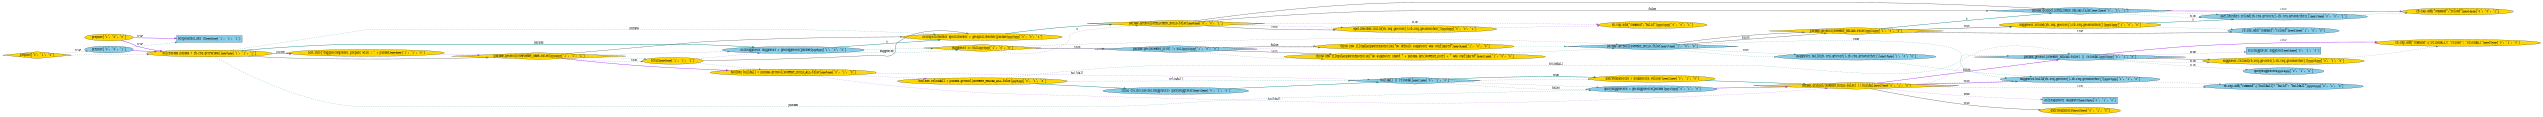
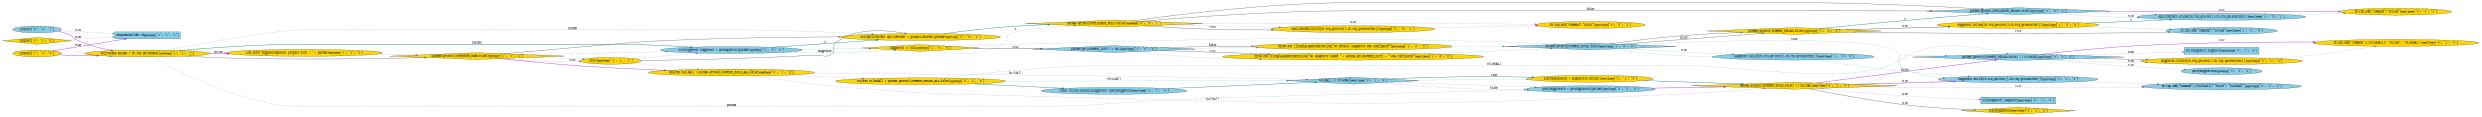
edge "prepare['0', '1', '0']" -> "prepare['0', '0', '1']": now "prepare['0', '1', '0']" -> "ResponseBuilder rb@@@2@@@['1', '1', '1']"
node "querysuggesters@@@18@@@['0', '1', '0']": shape ellipse -> diamond
